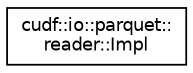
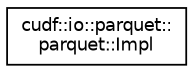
node "cudf::io::parquet:: reader::Impl": label "cudf::io::parquet:: reader::Impl" -> "cudf::io::parquet:: parquet::Impl"
